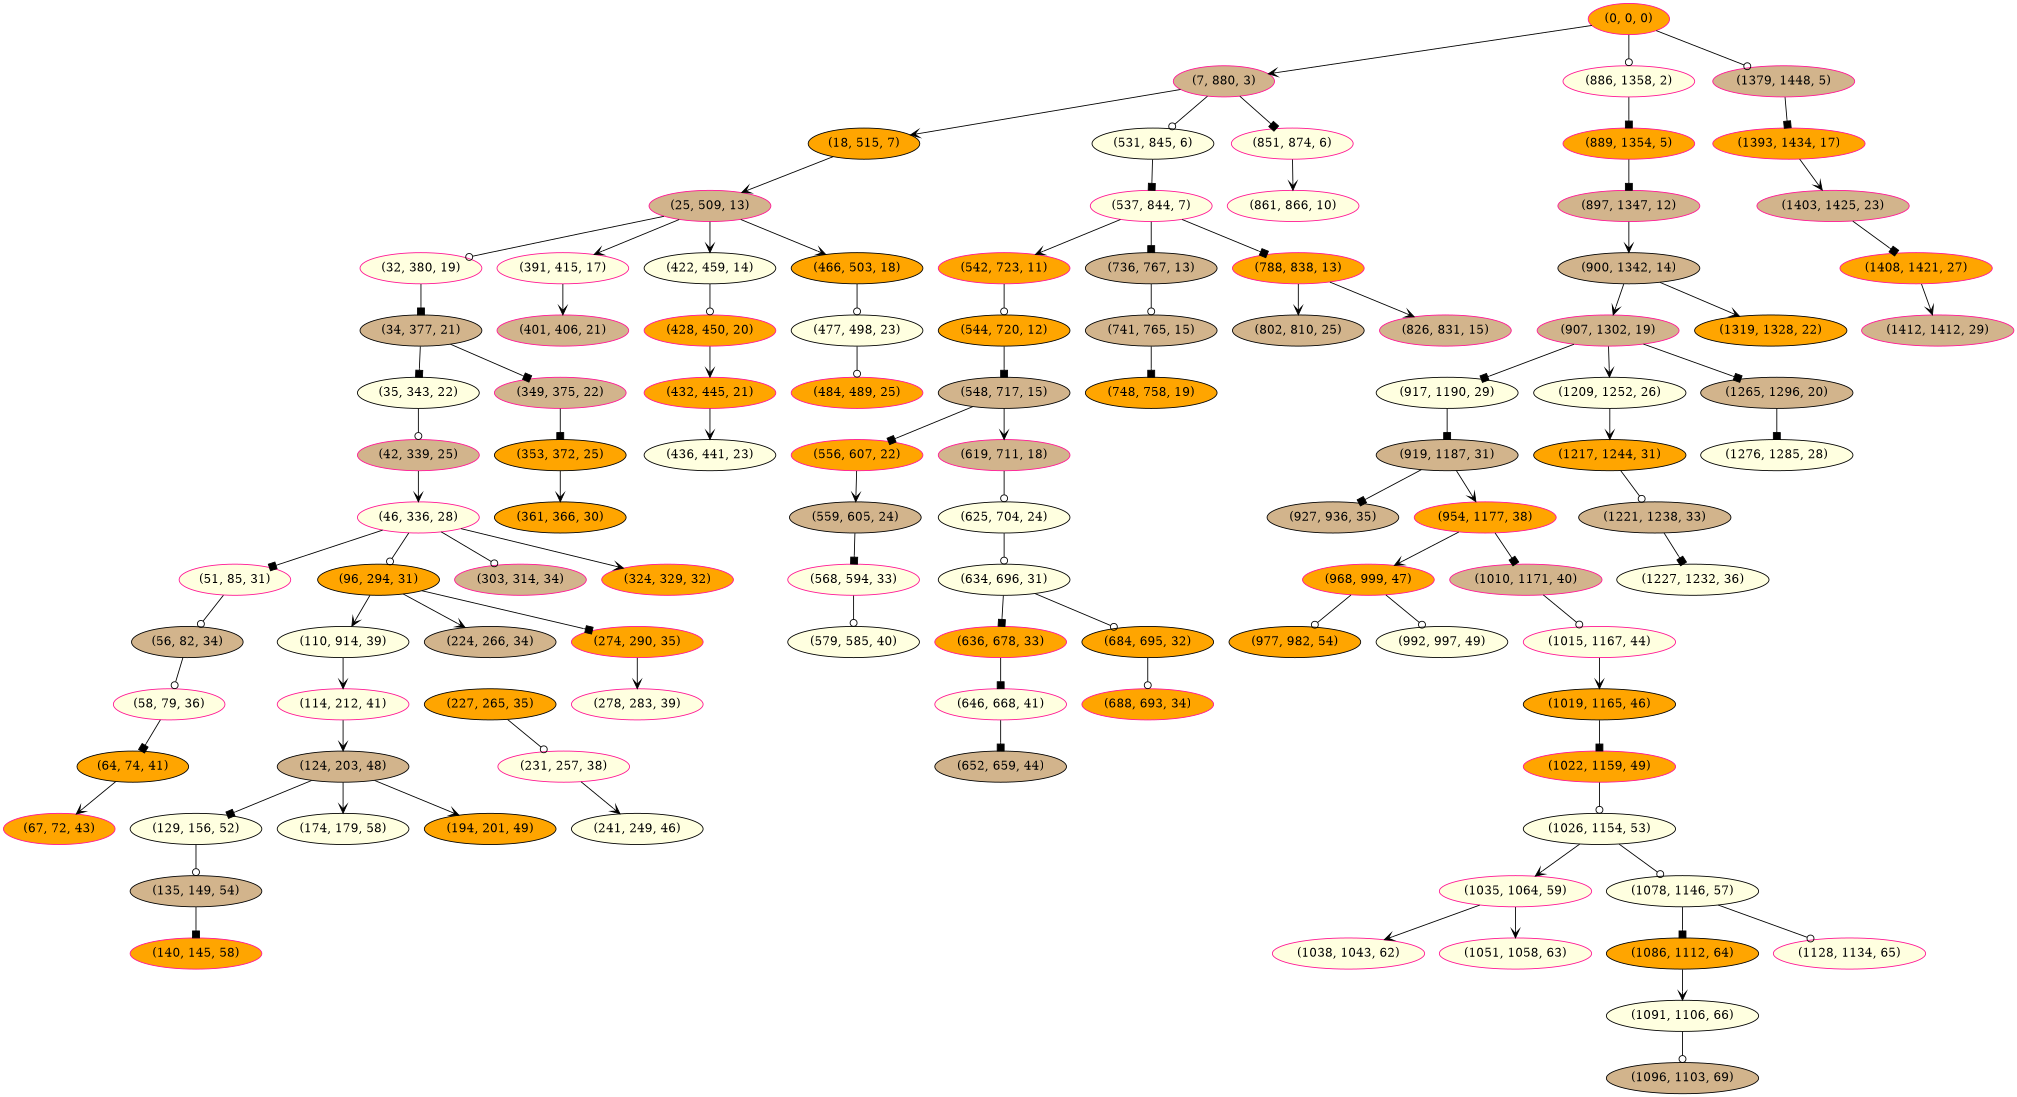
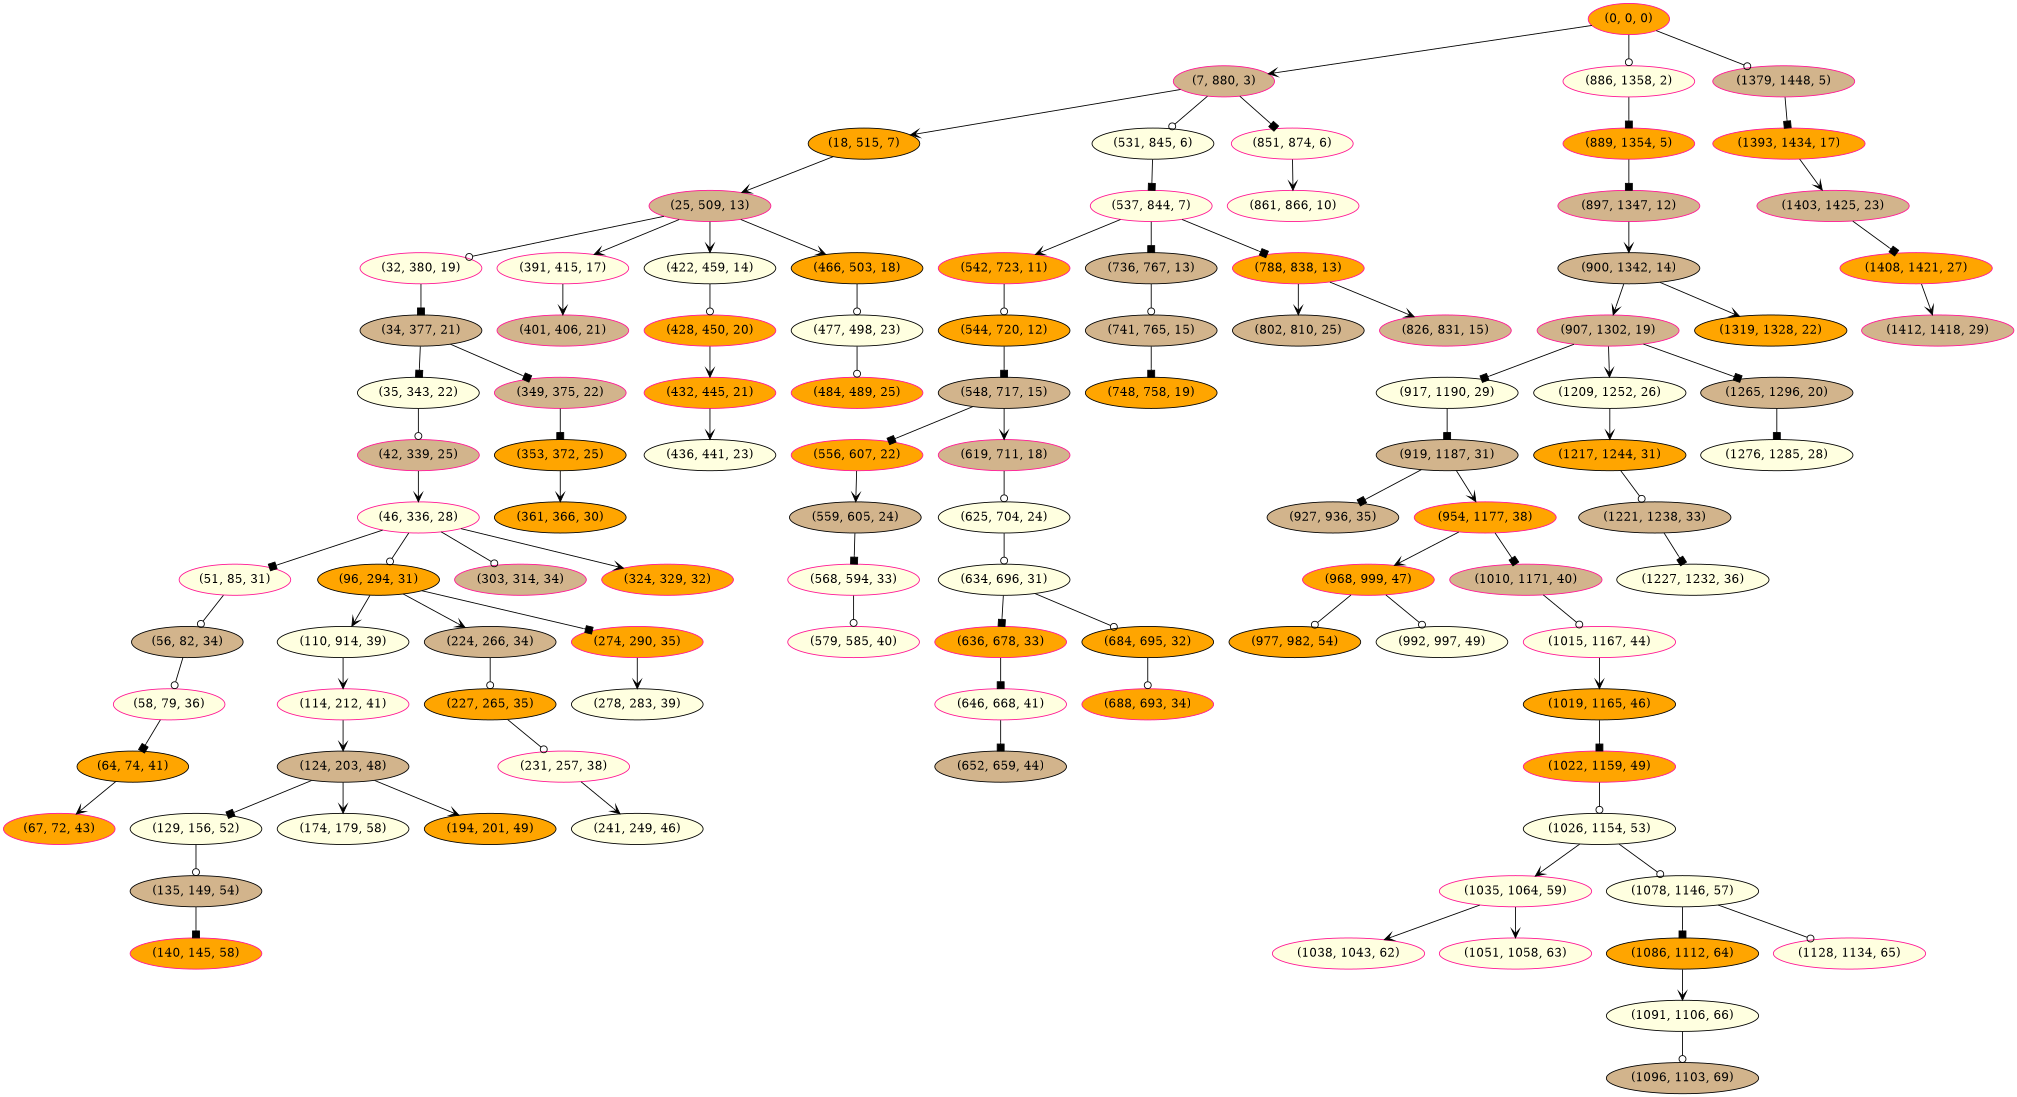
node "(1412, 1412, 29)": label "(1412, 1412, 29)" -> "(1412, 1418, 29)"
node "(579, 585, 40)": color black -> deeppink
edge "(224, 266, 34)" -> "(227, 265, 35)": added
node "(278, 283, 39)": color deeppink -> black
